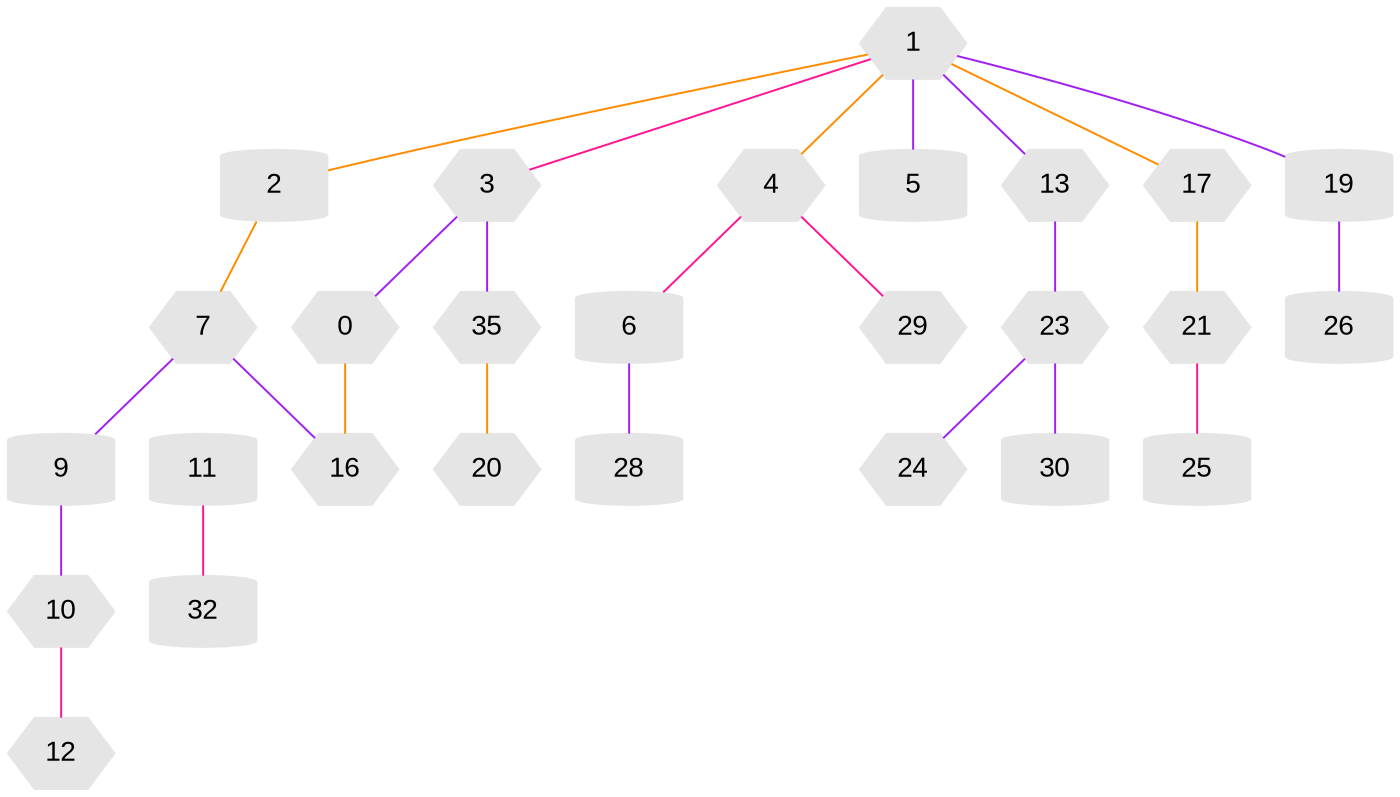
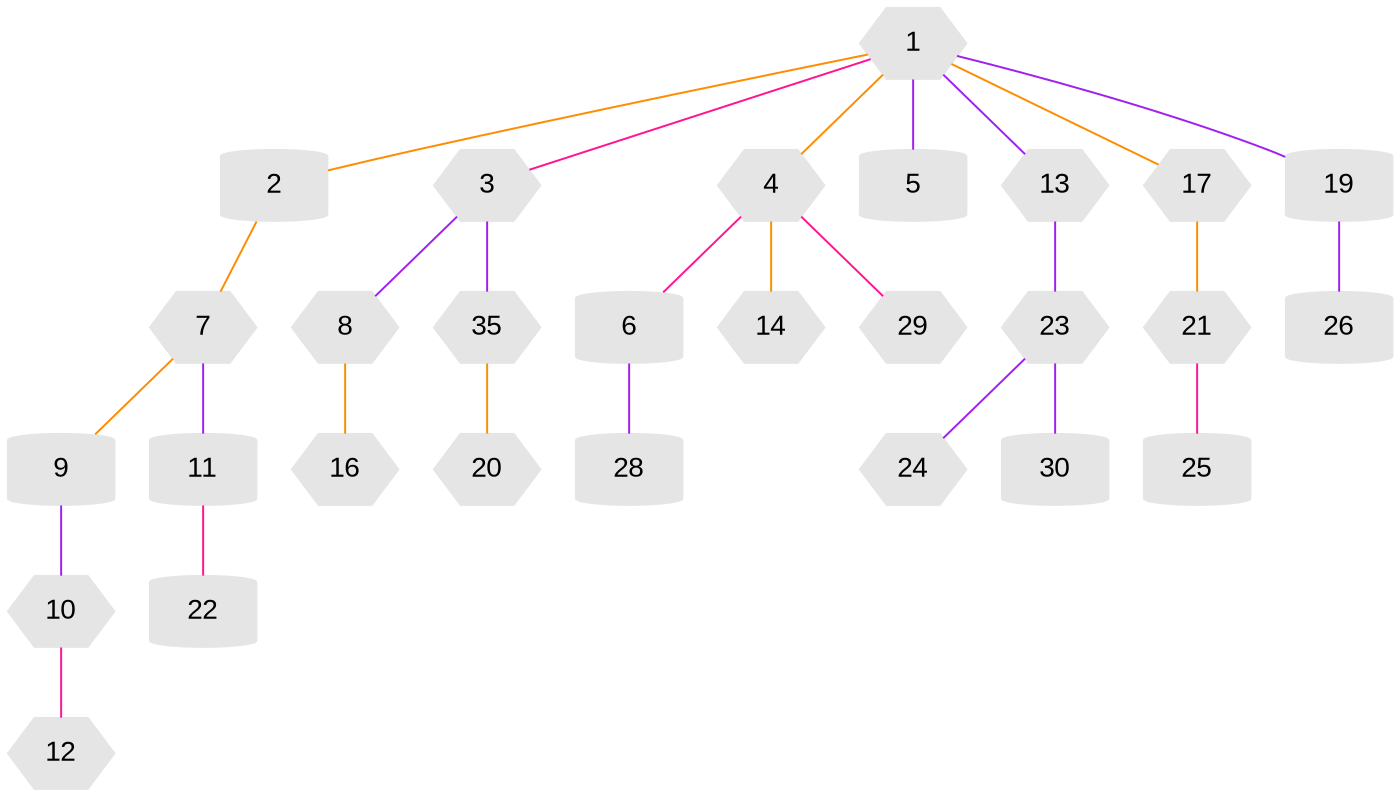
node "0": label "0" -> "8"
node "14": added
edge "7" -- "9": color purple -> darkorange
edge "7" -- "16": now "7" -- "11"
node "32": label "32" -> "22"
